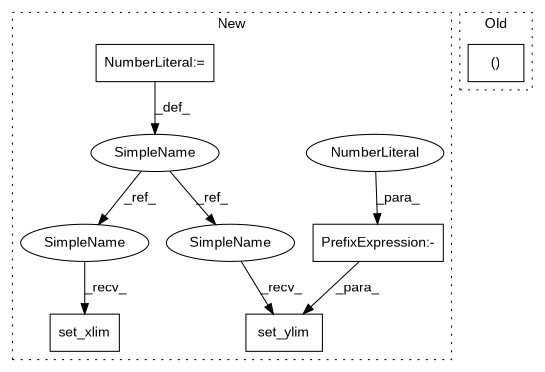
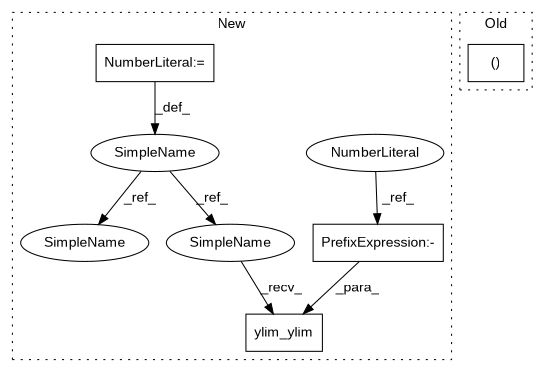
edge "NumberLiteral" -> "PrefixExpression:-": label "_para_" -> "_ref_"
node "set_xlim": removed
node "set_ylim": label "set_ylim" -> "ylim_ylim"
